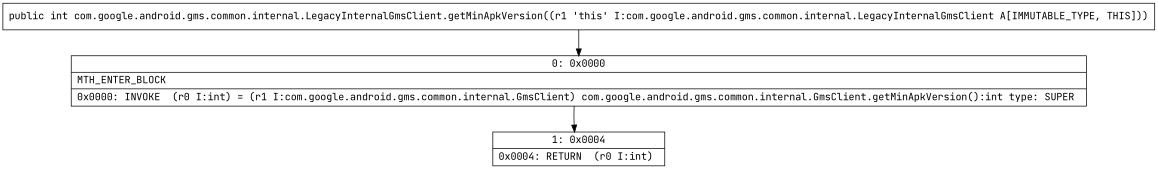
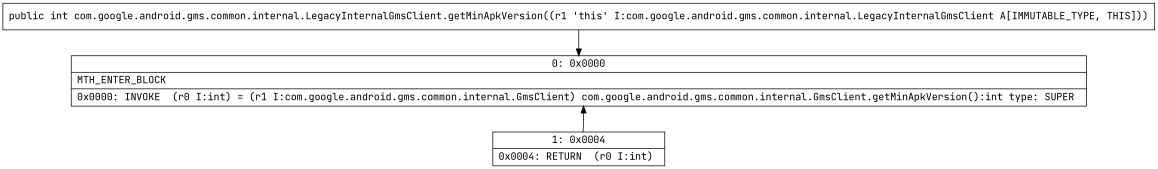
edge "0: 0x0000" -> "1: 0x0004": reversed
